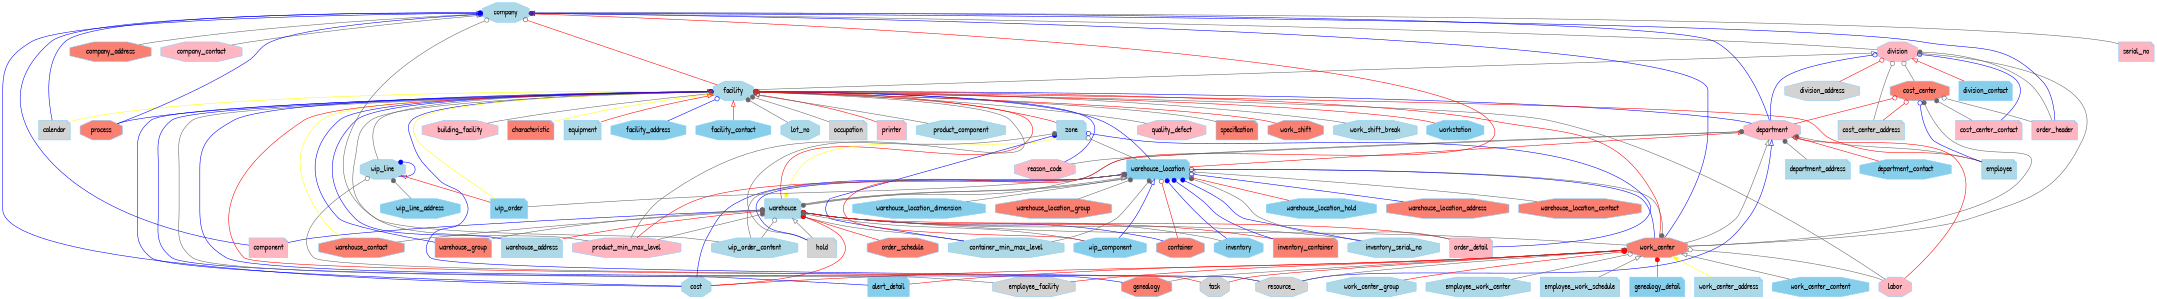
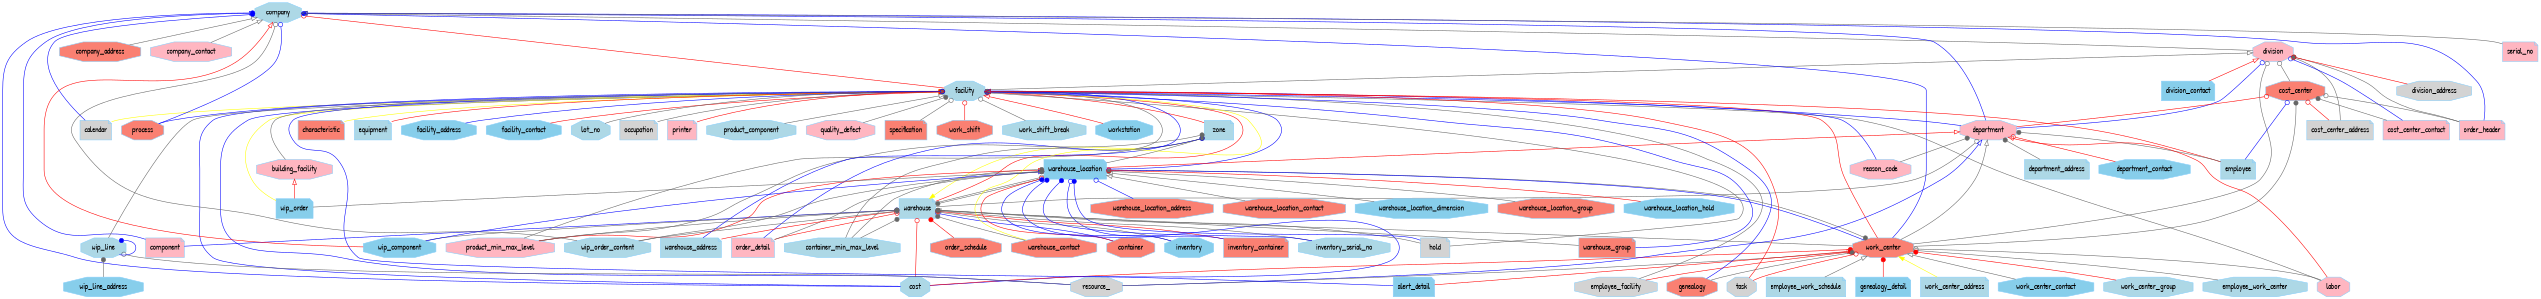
edge "wip_order" -> "wip_line": now "wip_order" -> "building_facility"
edge "container_min_max_level" -> "zone": color blue -> gray40
node "work_center_content": label "work_center_content" -> "work_center_contact"
